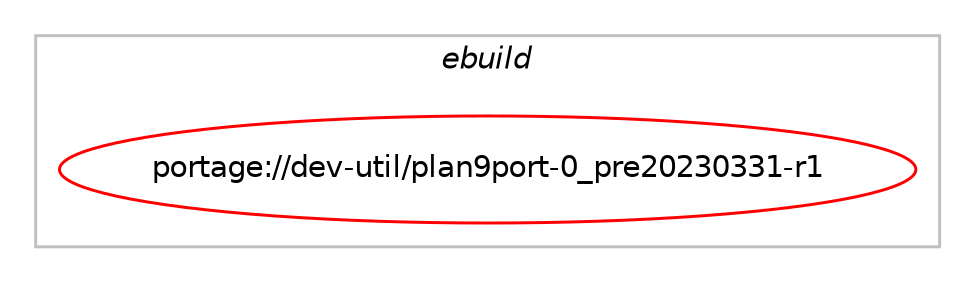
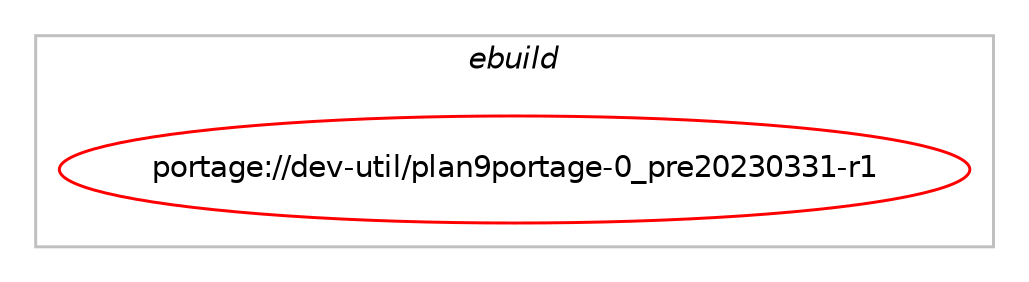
node "portage://dev-util/plan9port-0_pre20230331-r1": label "portage://dev-util/plan9port-0_pre20230331-r1" -> "portage://dev-util/plan9portage-0_pre20230331-r1"
